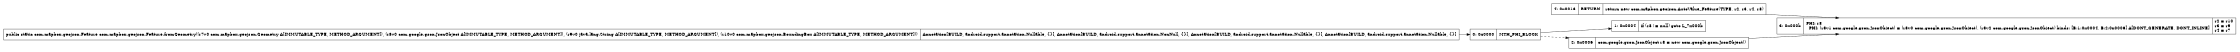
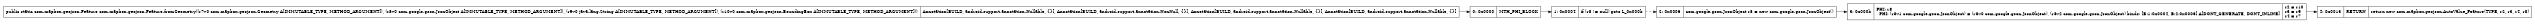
edge "4: 0x0013" -> "3: 0x000b": reversed
node "1: 0x0004": text "if (r8 != null) goto L_7x000b" -> "if (r8 != null) goto L_0x000b"
edge "0: 0x0000" -> "2: 0x0006": now "1: 0x0004" -> "2: 0x0006"
